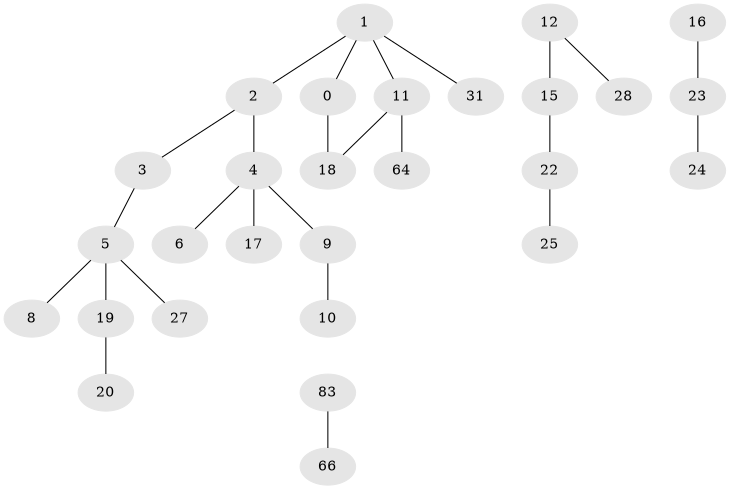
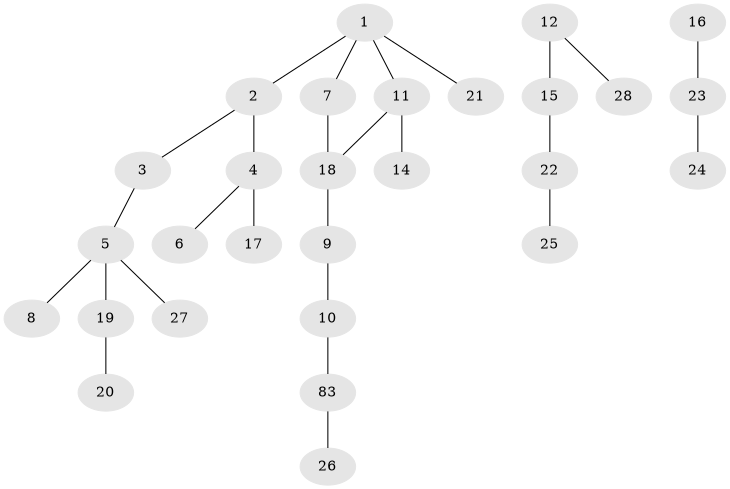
node "0": label "0" -> "7"
node "31": label "31" -> "21"
node "64": label "64" -> "14"
edge "4" -- "9": now "18" -- "9"
edge "10" -- "83": added
node "66": label "66" -> "26"
